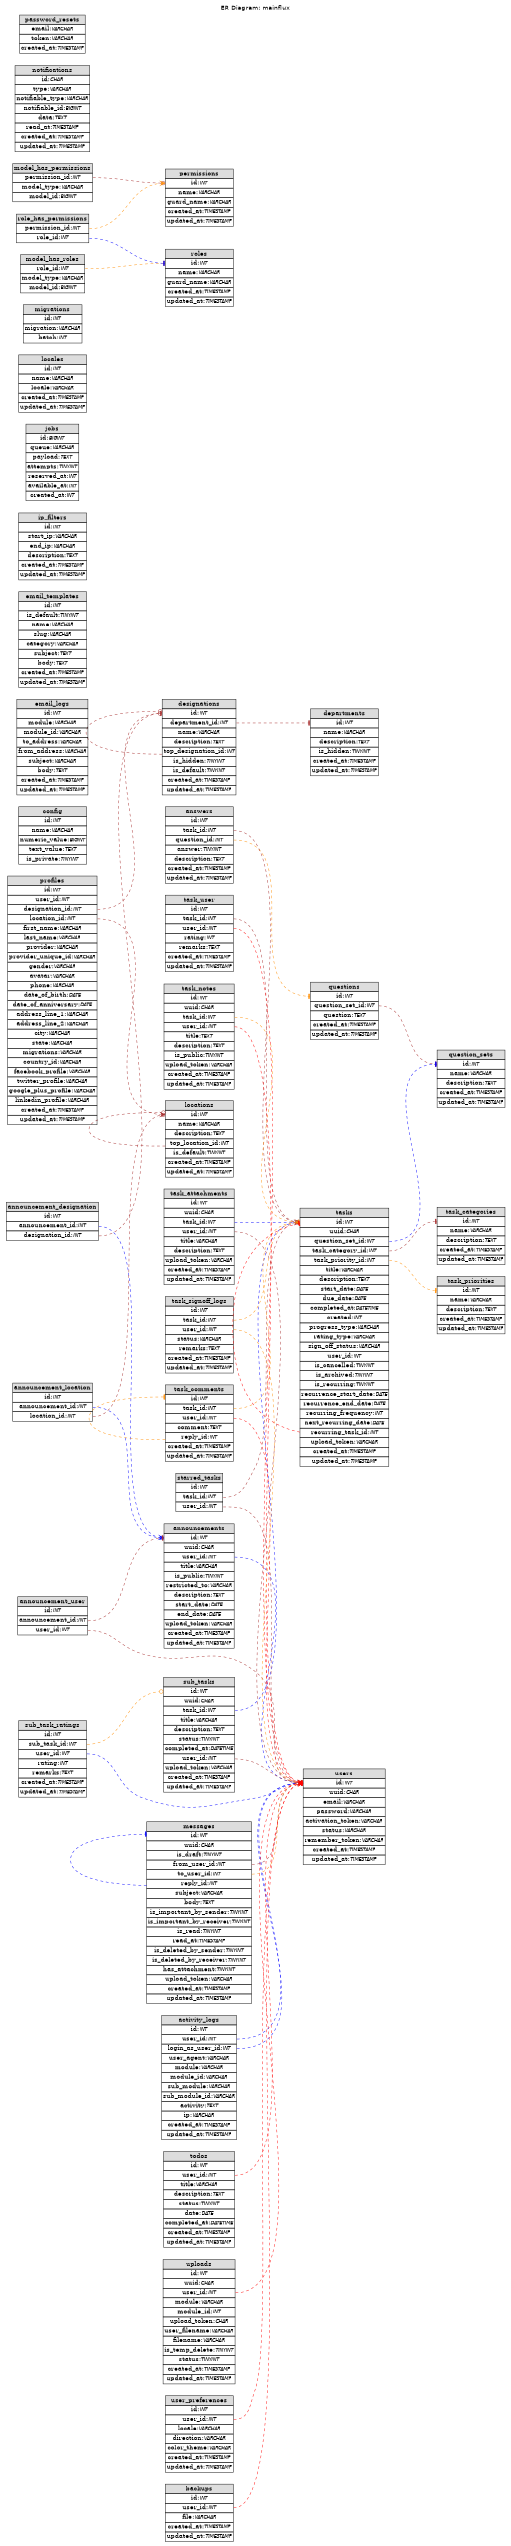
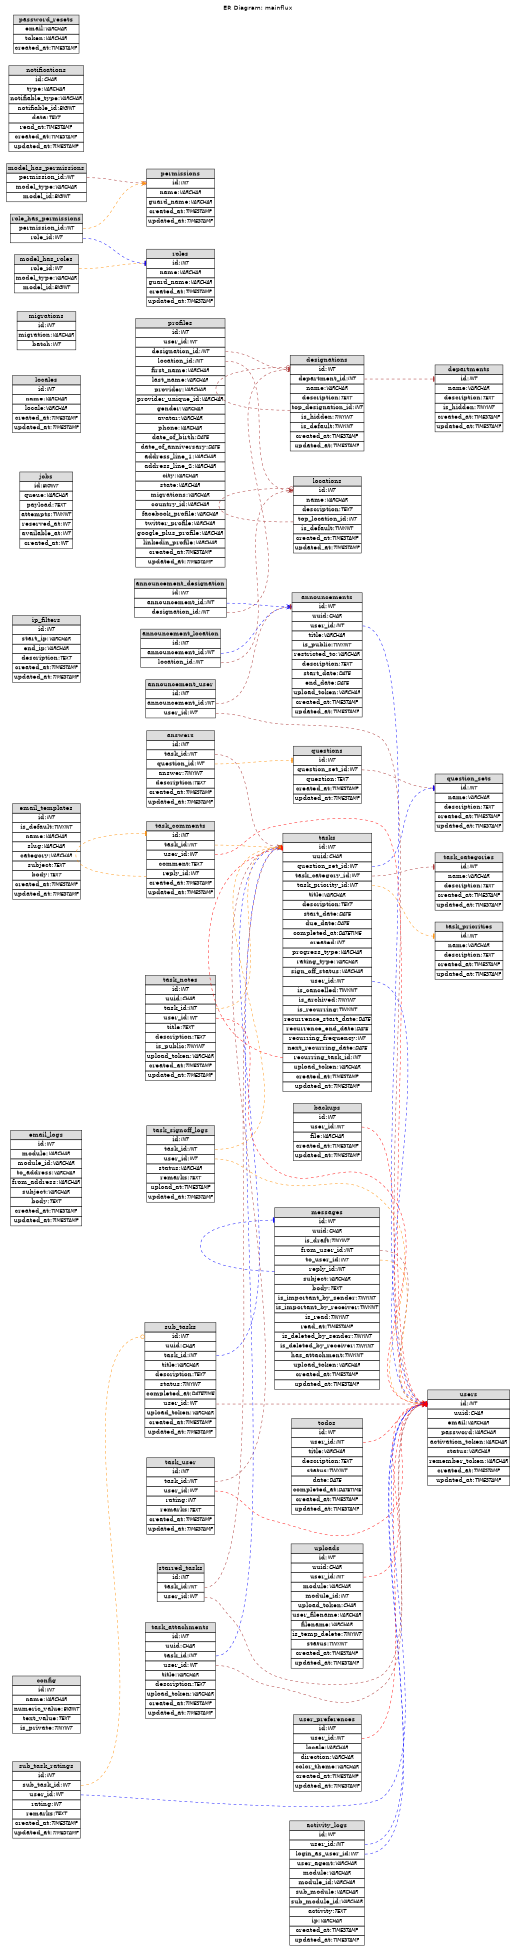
edge "tasks" -> "users": added
node "task_signoff_logs": text "created_at:" -> "upload_at:"
